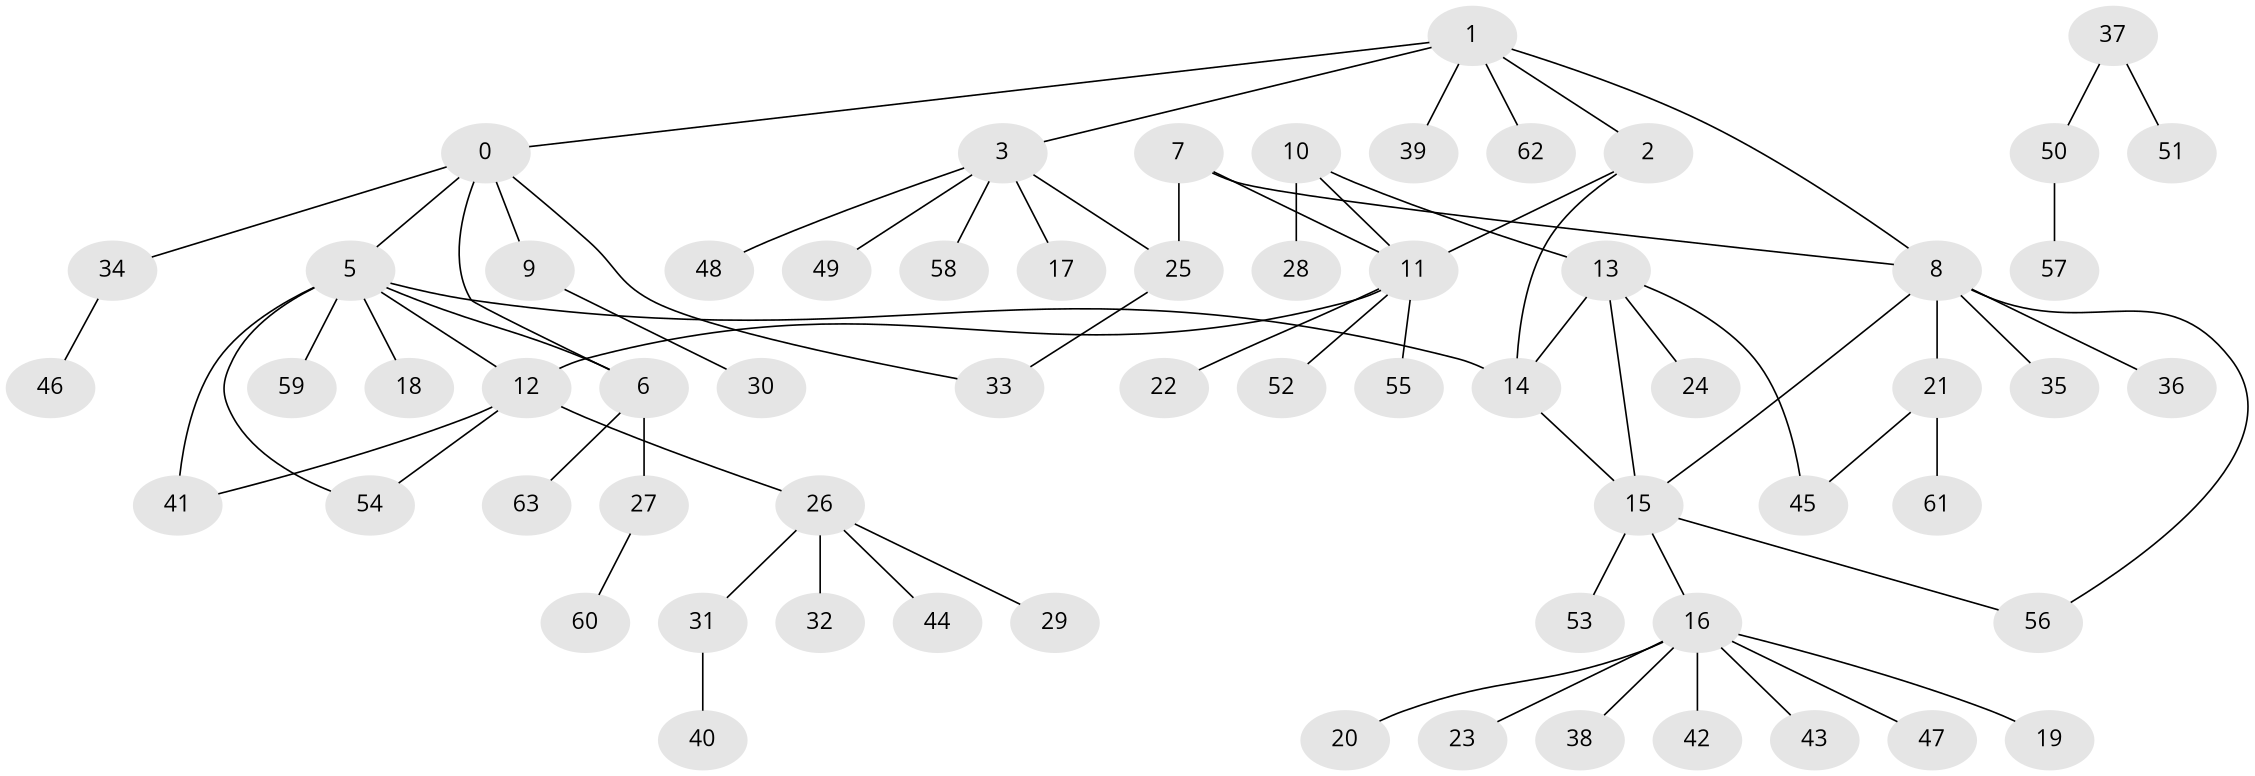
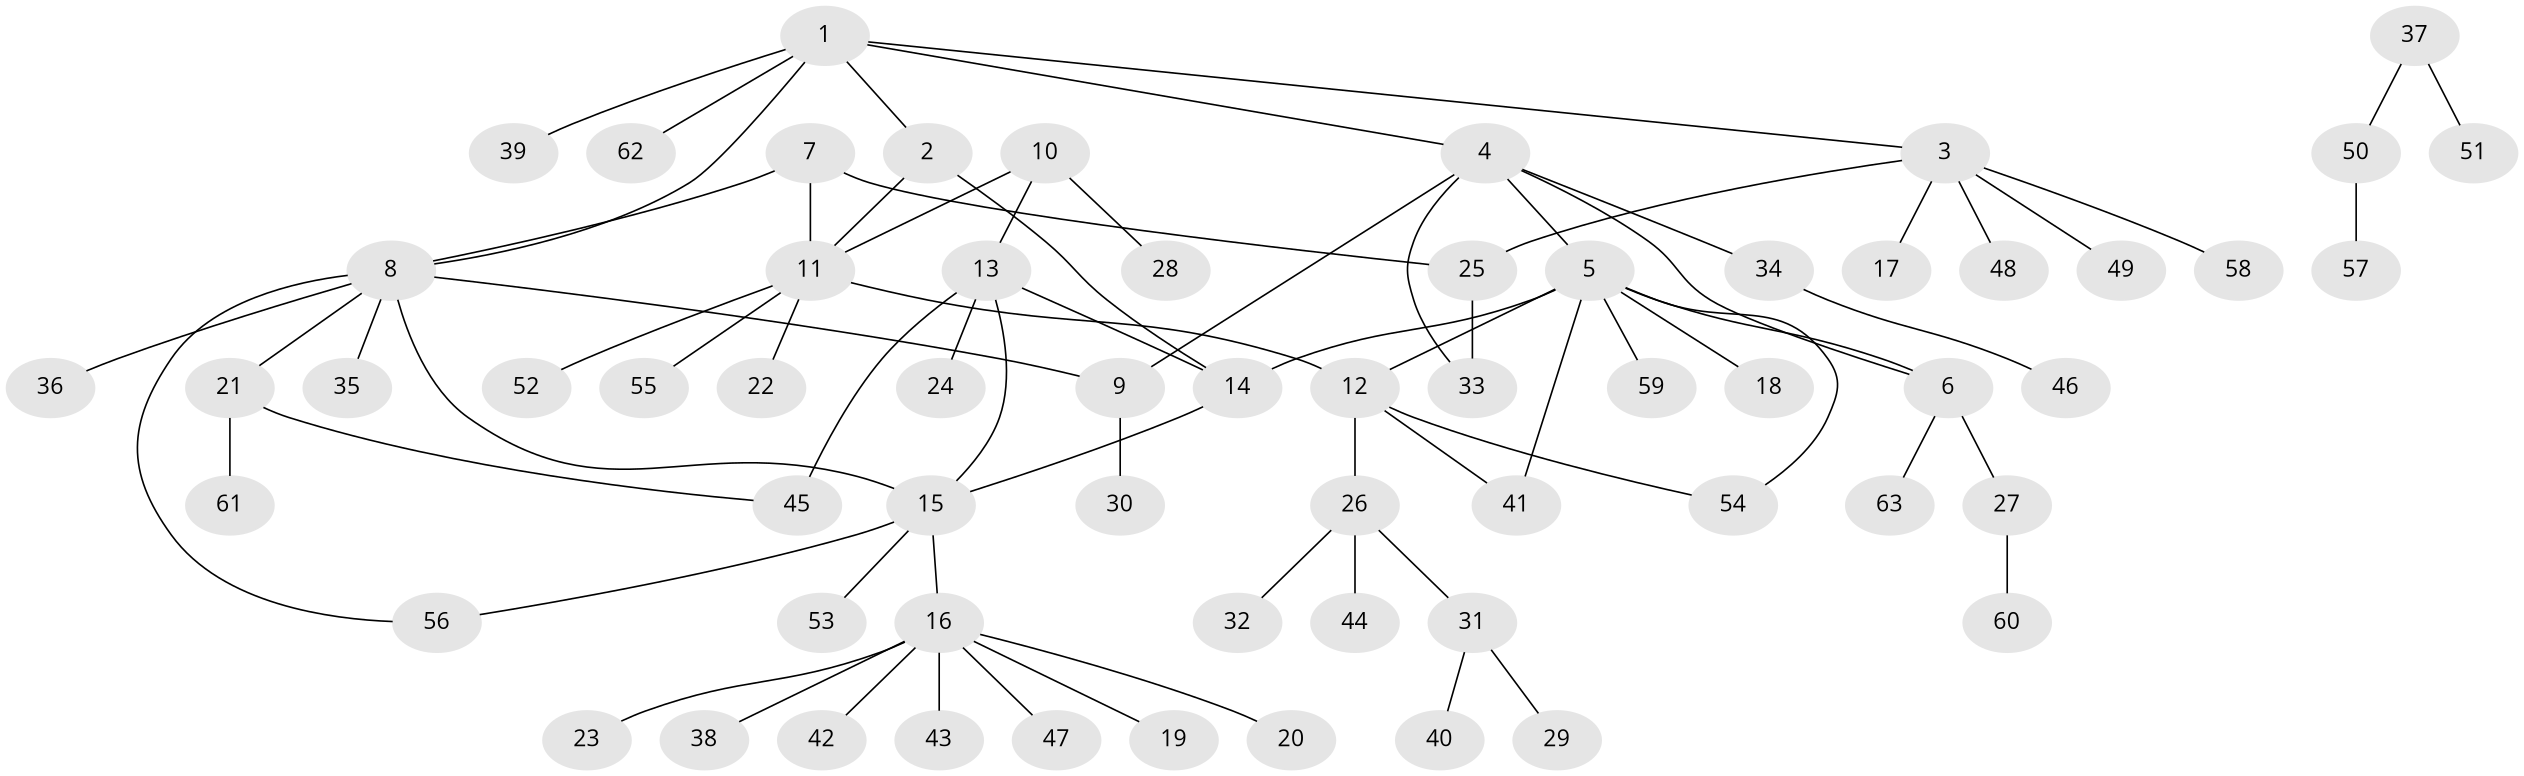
node "0": label "0" -> "4"
edge "8" -- "9": added
edge "26" -- "29": now "31" -- "29"
